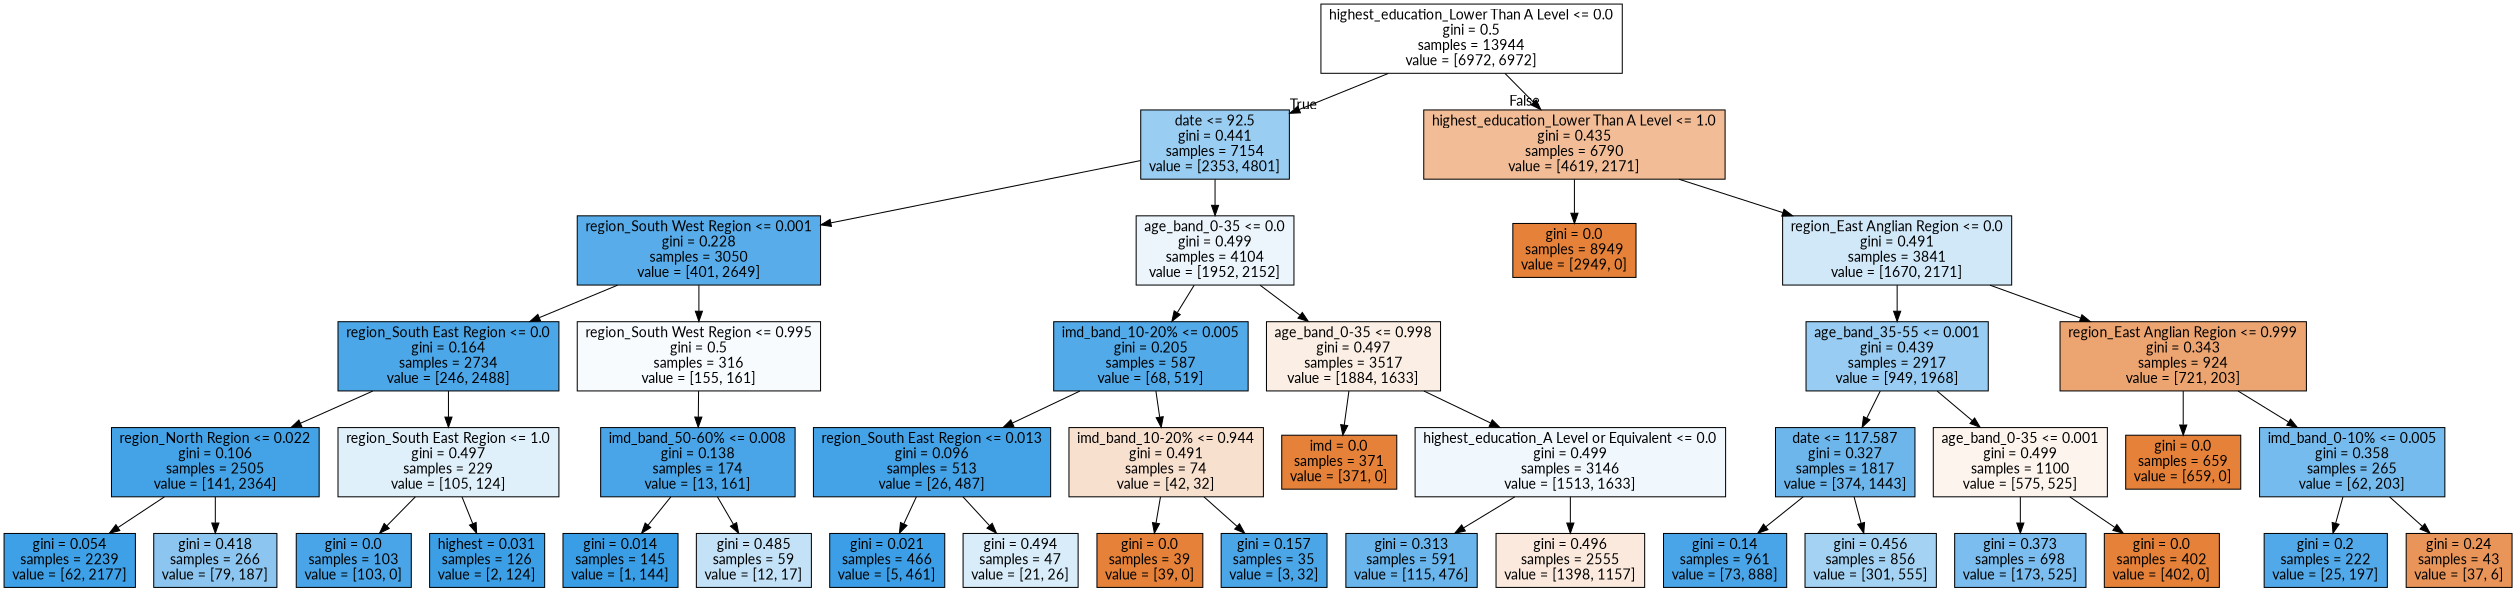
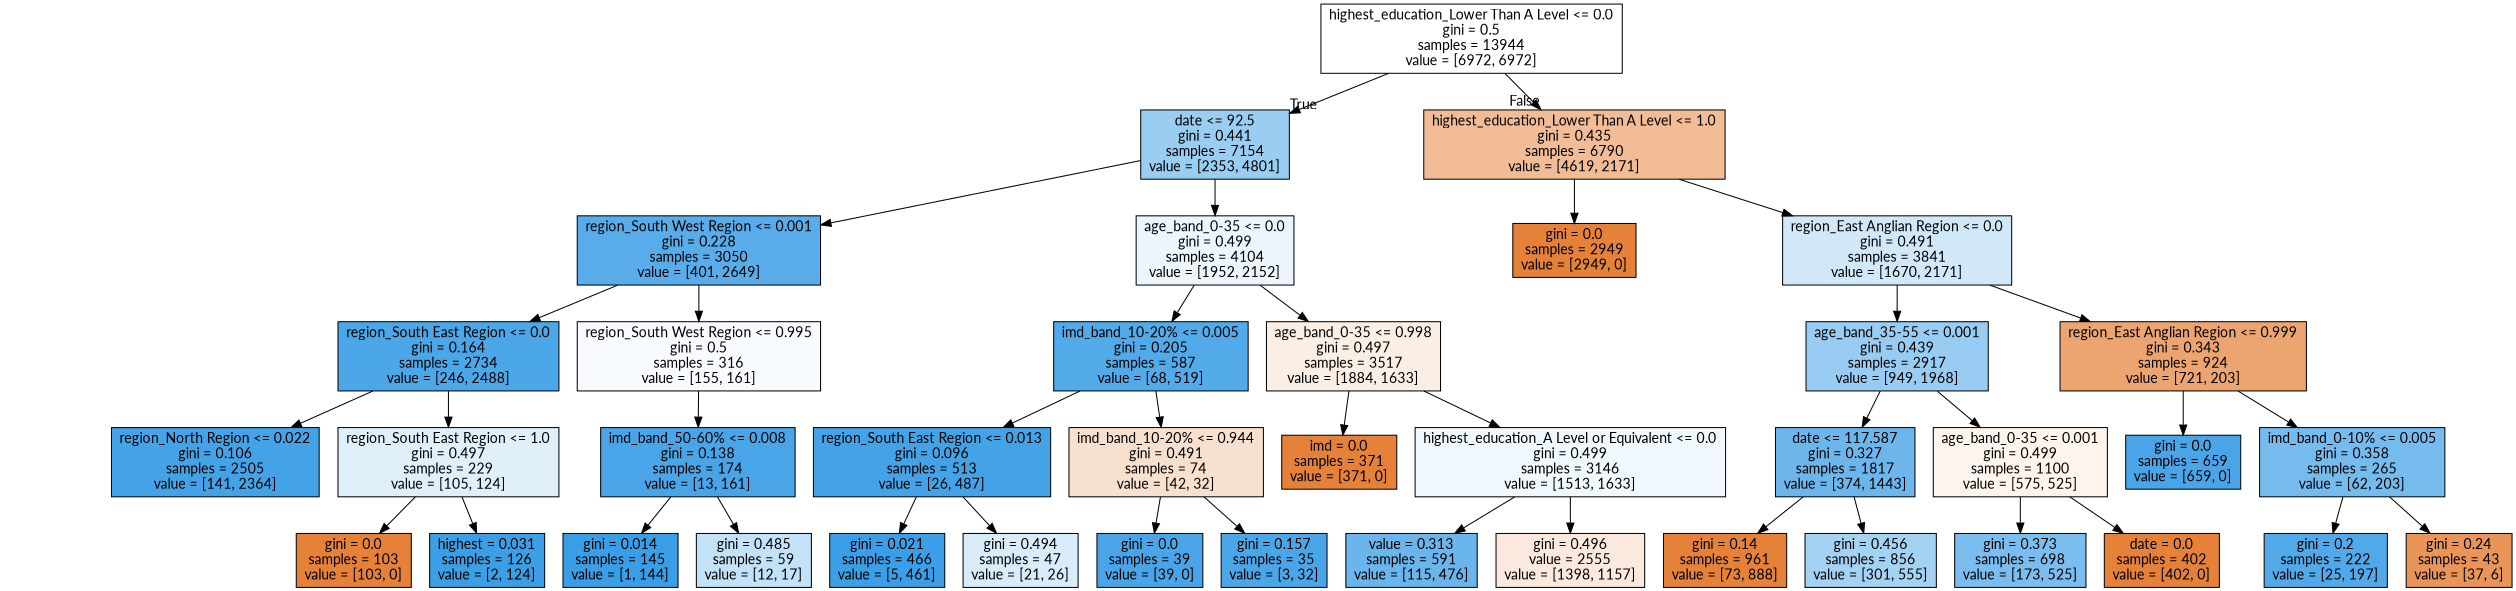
node "gini = 0.0 samples = 8949 value = [2949, 0]": label "gini = 0.0 samples = 8949 value = [2949, 0]" -> "gini = 0.0 samples = 2949 value = [2949, 0]"
node "gini = 0.0 samples = 659 value = [659, 0]": fillcolor #e58139ff -> #399de5ea
node "gini = 0.054 samples = 2239 value = [62, 2177]": removed
node "gini = 0.418 samples = 266 value = [79, 187]": removed
node "gini = 0.0 samples = 103 value = [103, 0]": fillcolor #399de5ea -> #e58139ff
node "gini = 0.0 samples = 39 value = [39, 0]": fillcolor #e58139ff -> #399de5ea
node "gini = 0.313 samples = 591 value = [115, 476]": label "gini = 0.313 samples = 591 value = [115, 476]" -> "value = 0.313 samples = 591 value = [115, 476]"
node "gini = 0.496 samples = 2555 value = [1398, 1157]": label "gini = 0.496 samples = 2555 value = [1398, 1157]" -> "gini = 0.496 value = 2555 value = [1398, 1157]"
node "gini = 0.14 samples = 961 value = [73, 888]": fillcolor #399de5ea -> #e58139ff
node "gini = 0.0 samples = 402 value = [402, 0]": label "gini = 0.0 samples = 402 value = [402, 0]" -> "date = 0.0 samples = 402 value = [402, 0]"
